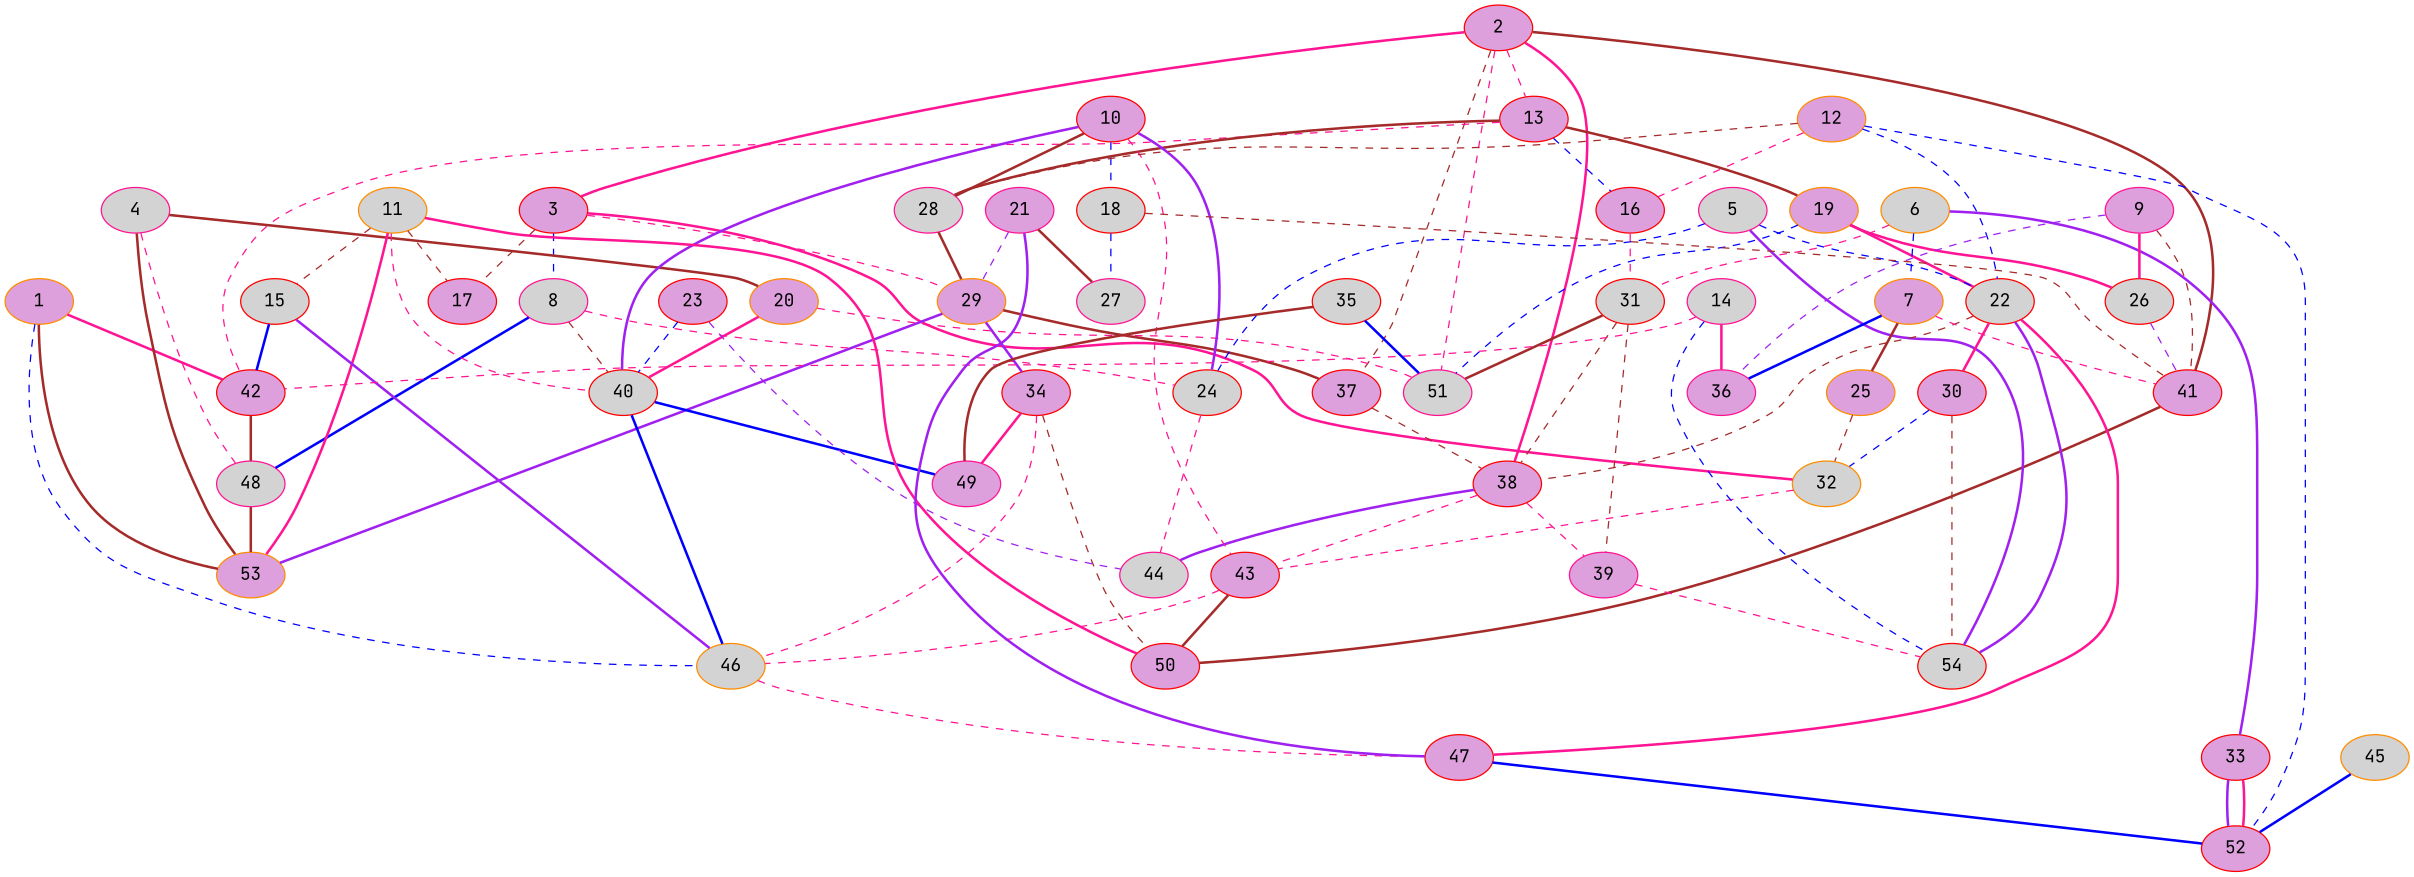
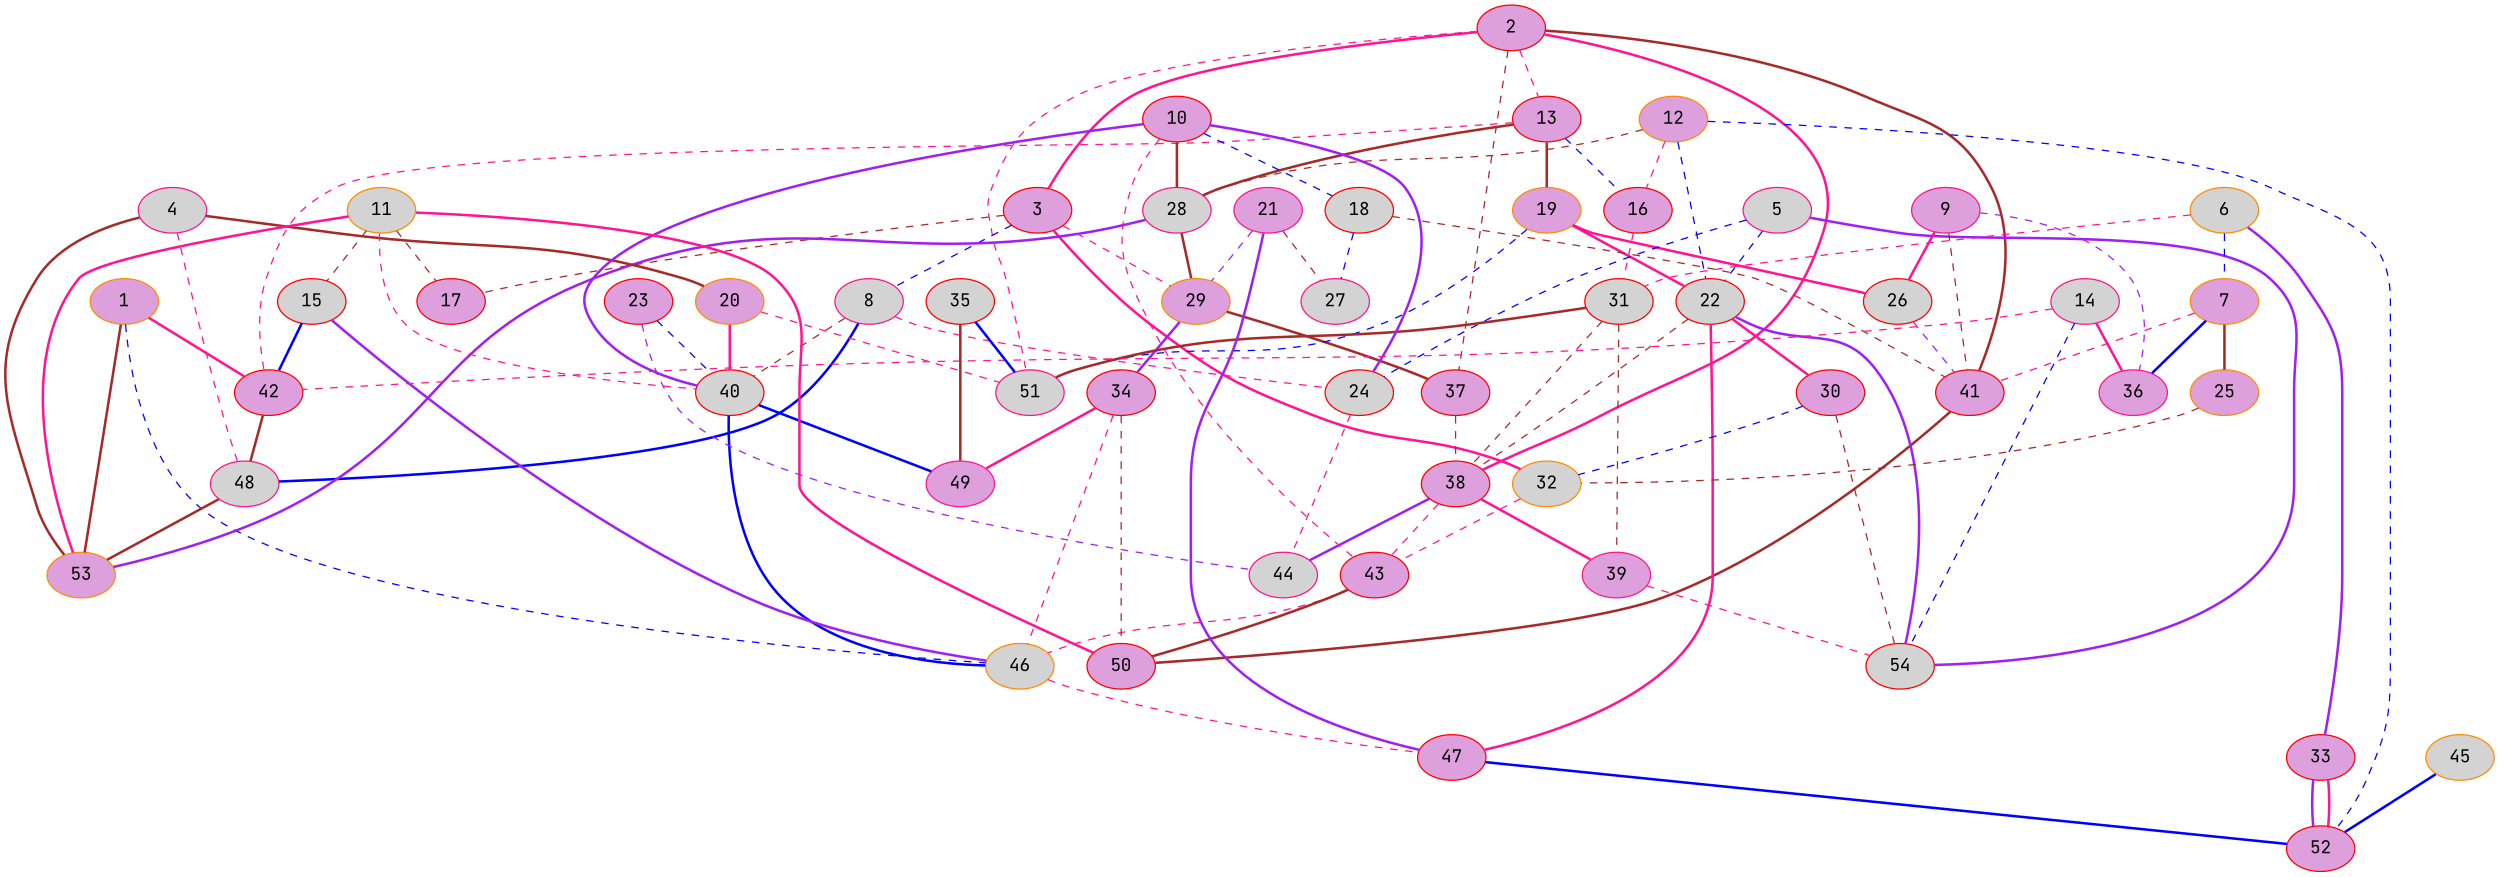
edge "21" -- "27": style bold -> dashed
edge "29" -- "53": now "28" -- "53"
edge "38" -- "39": style dashed -> bold
